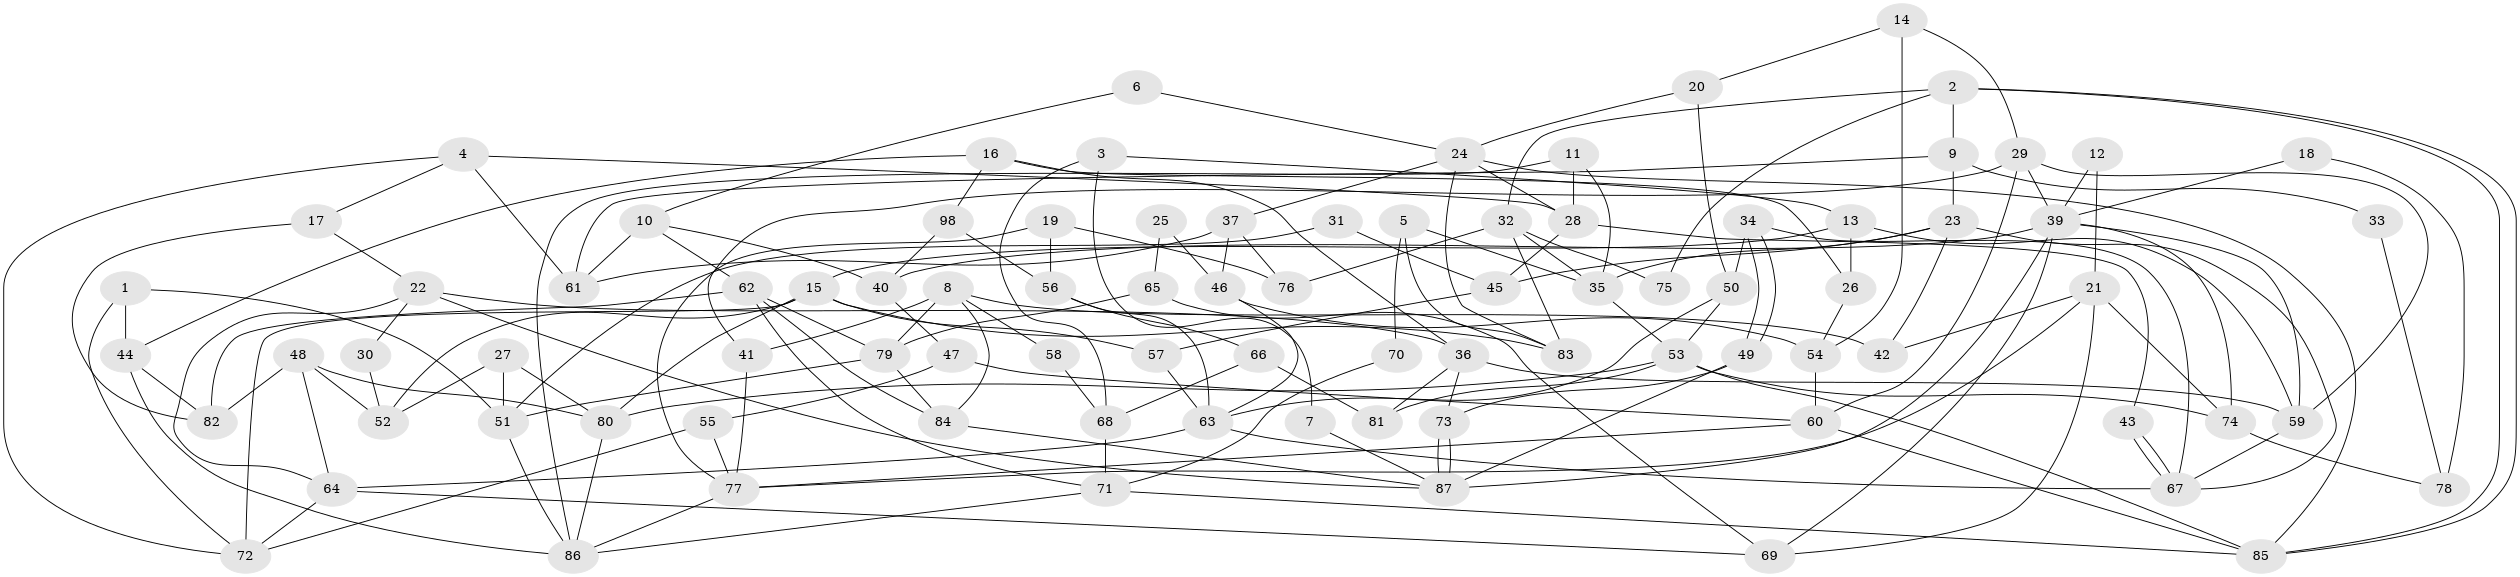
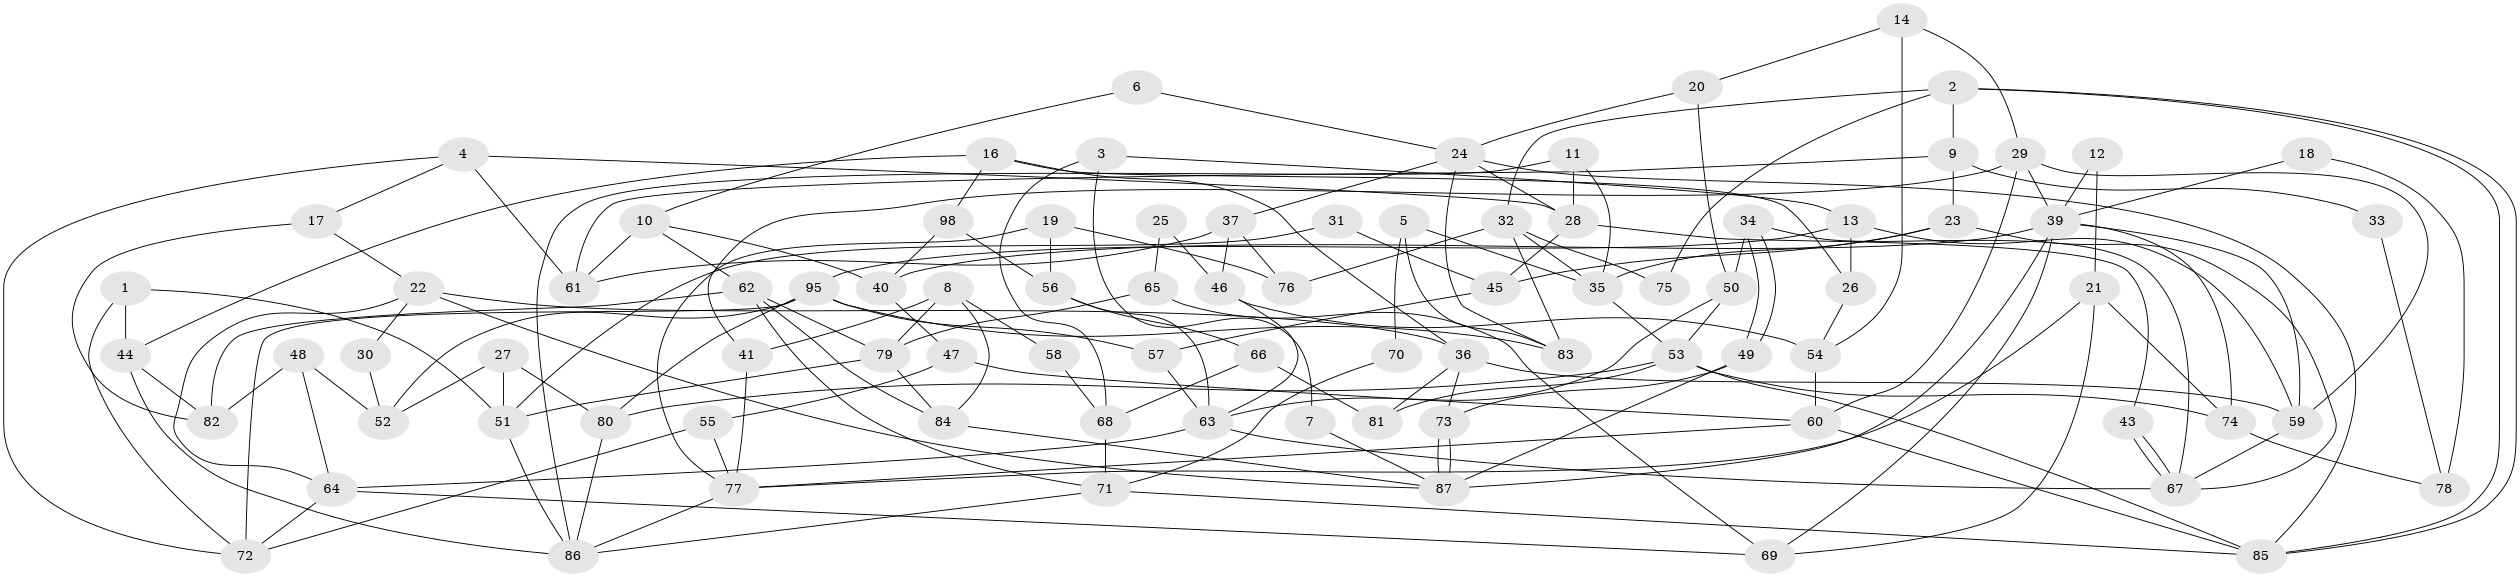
node "15": label "15" -> "95"
node "42": removed
edge "48" -- "80": removed
